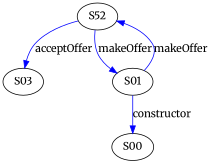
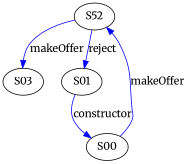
edge "S01" -> "S52": now "S00" -> "S52"
edge "S52" -> "S03": label "acceptOffer" -> "makeOffer"
edge "S52" -> "S01": label "makeOffer" -> "reject"
